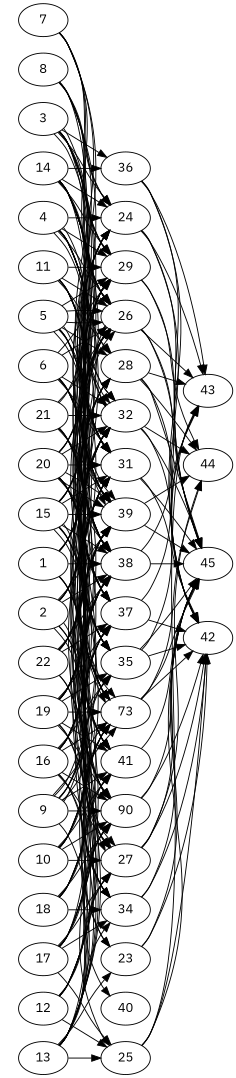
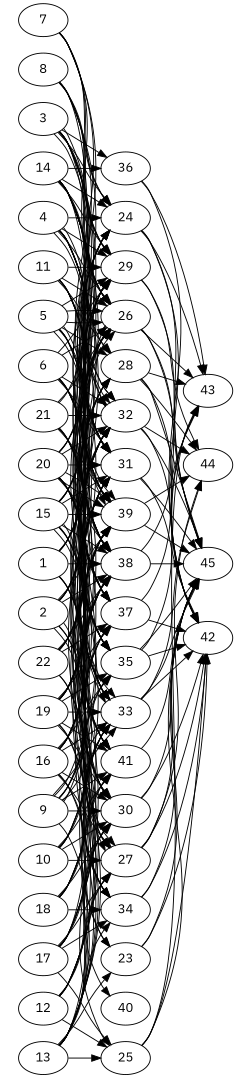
edge "36" -> "45": removed
node "73": label "73" -> "33"
edge "10" -> "37": removed
node "90": label "90" -> "30"
